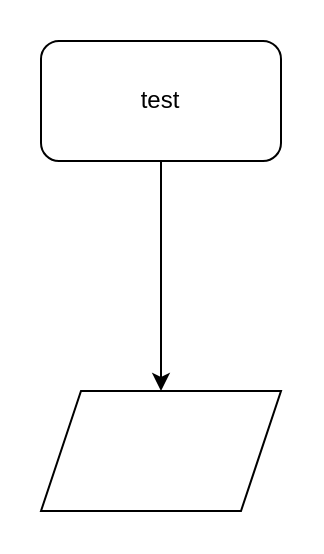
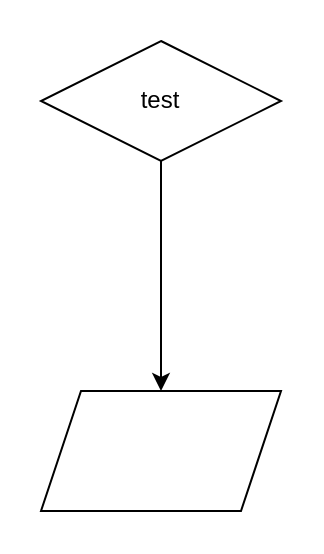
node "test": shape rounded rectangle -> diamond
